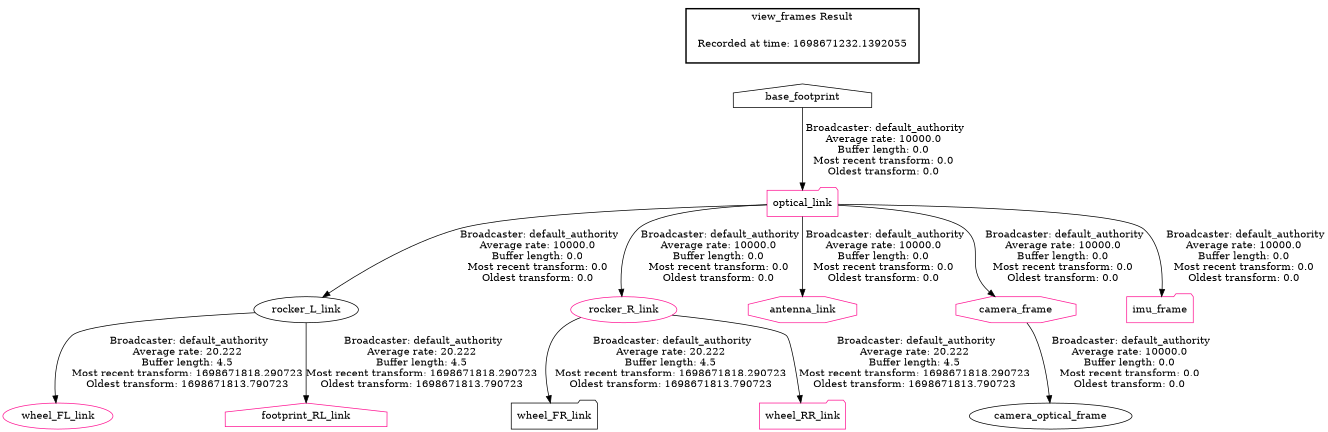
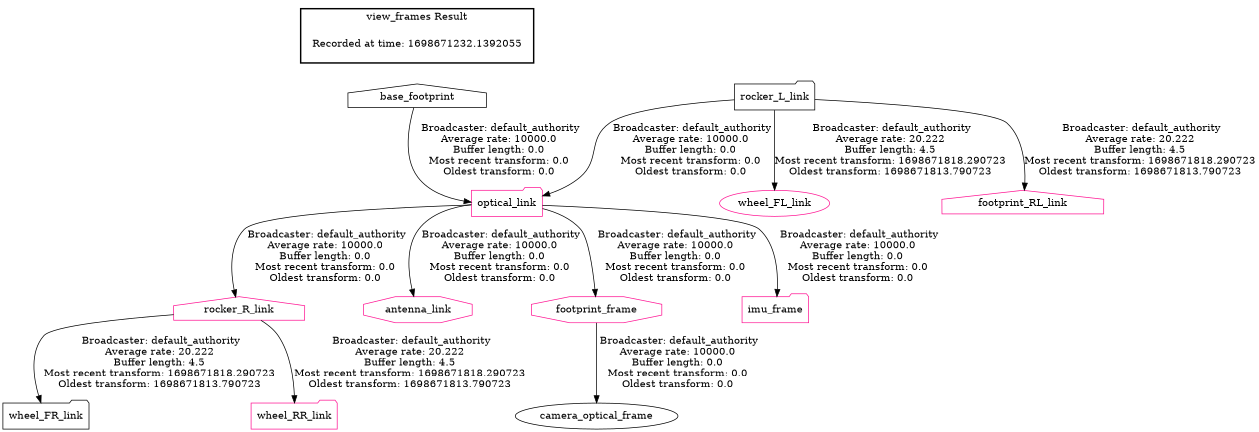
edge "optical_link" -> "rocker_L_link": reversed
node "rocker_L_link": shape ellipse -> folder
node "rocker_R_link": shape ellipse -> house
node "camera_frame": label "camera_frame" -> "footprint_frame"
